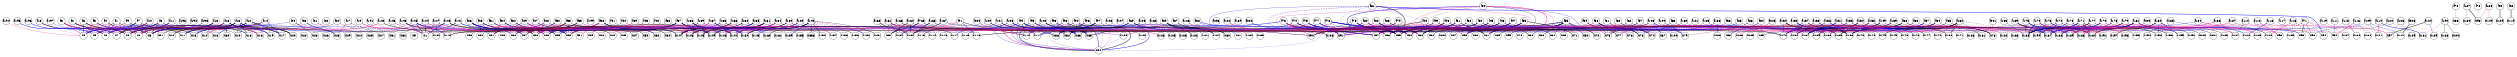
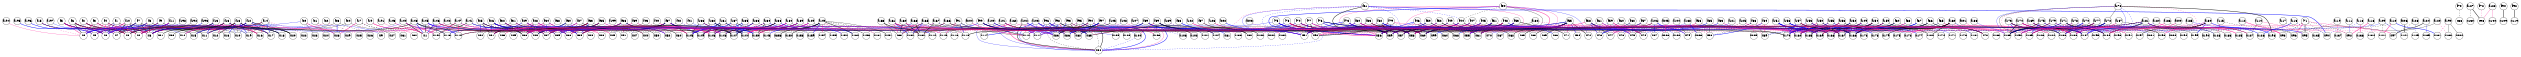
node "f765": label "f765" -> "f165"
edge "f148" -- "x117": now "f148" -- "x113"
edge "f176" -- "x186": now "f176" -- "f172"
